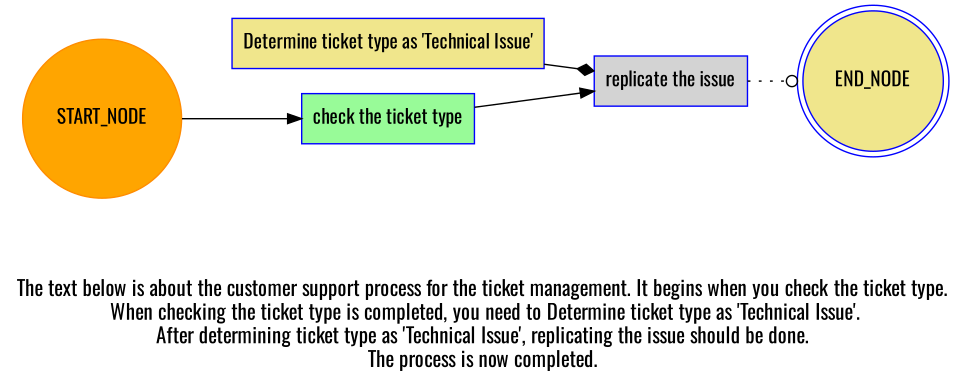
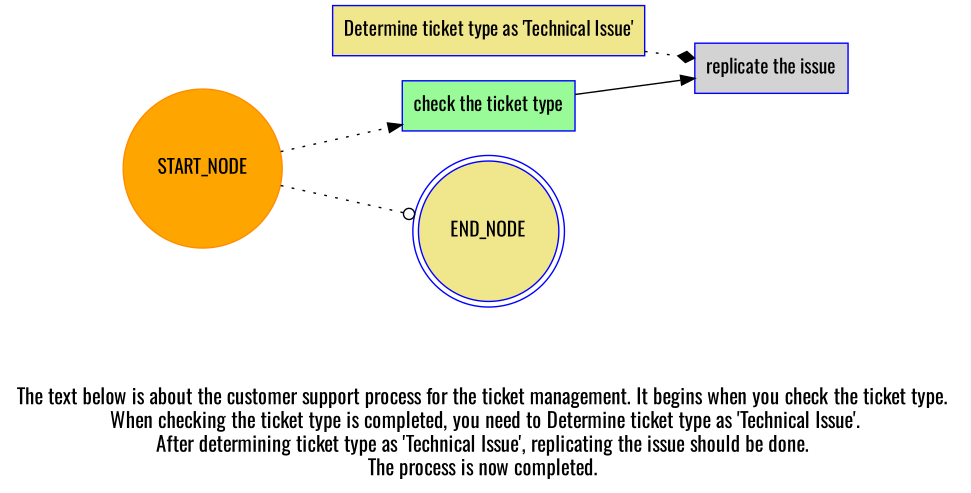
edge "Determine ticket type as 'Technical Issue'" -> "replicate the issue": style solid -> dotted
edge "replicate the issue" -> "END_NODE": now "START_NODE" -> "END_NODE"
edge "START_NODE" -> "check the ticket type": style solid -> dotted
